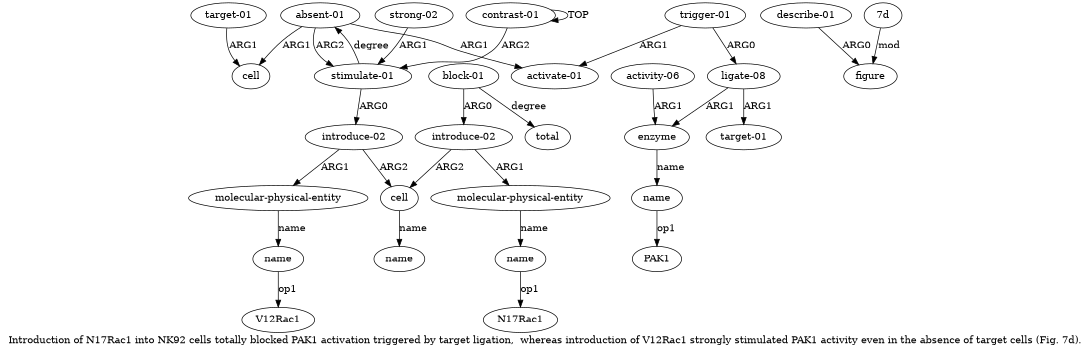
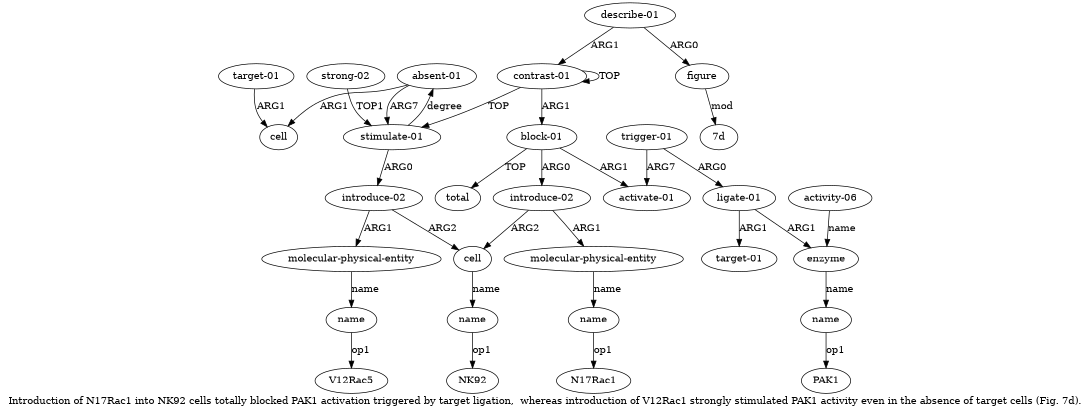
edge "absent-01" -> "activate-01": now "block-01" -> "activate-01"
edge "7d" -> "figure": reversed
edge "describe-01" -> "contrast-01": added, label "ARG1"
edge "absent-01" -> "stimulate-01": label "ARG2" -> "ARG7"
edge "strong-02" -> "stimulate-01": label "ARG1" -> "TOP1"
edge "contrast-01" -> "stimulate-01": label "ARG2" -> "TOP"
edge "trigger-01" -> "activate-01": label "ARG1" -> "ARG7"
node "ligate-08": label "ligate-08" -> "ligate-01"
edge "contrast-01" -> "block-01": added, label "ARG1"
edge "block-01" -> "total": label "degree" -> "TOP"
edge "activity-06" -> "enzyme": label "ARG1" -> "name"
node "V12Rac1": label "V12Rac1" -> "V12Rac5"
node "NK92": added
